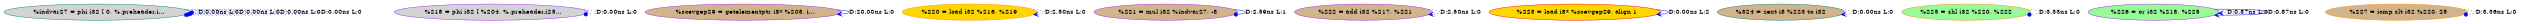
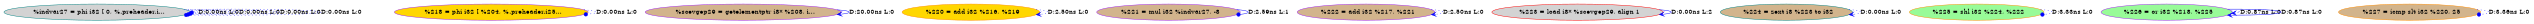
node "%218 = phi i32 [ %204, %.preheader.i25...": fillcolor lightgrey -> gold
node "%220 = load i32 %216, %219": label "%220 = load i32 %216, %219" -> "%220 = add i32 %216, %219"
node "%223 = load i8* %scevgep29, align 1": fillcolor gold -> lightgrey
node "%324 = zext i8 %223 to i32": label "%324 = zext i8 %223 to i32" -> "%224 = zext i8 %223 to i32"
node "%225 = shl i32 %220, %222": label "%225 = shl i32 %220, %222" -> "%225 = shl i32 %224, %222"
